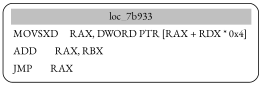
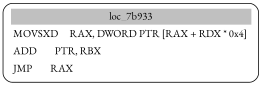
node "loc_7b933": text "ADD        RAX, RBX" -> "ADD        PTR, RBX"
